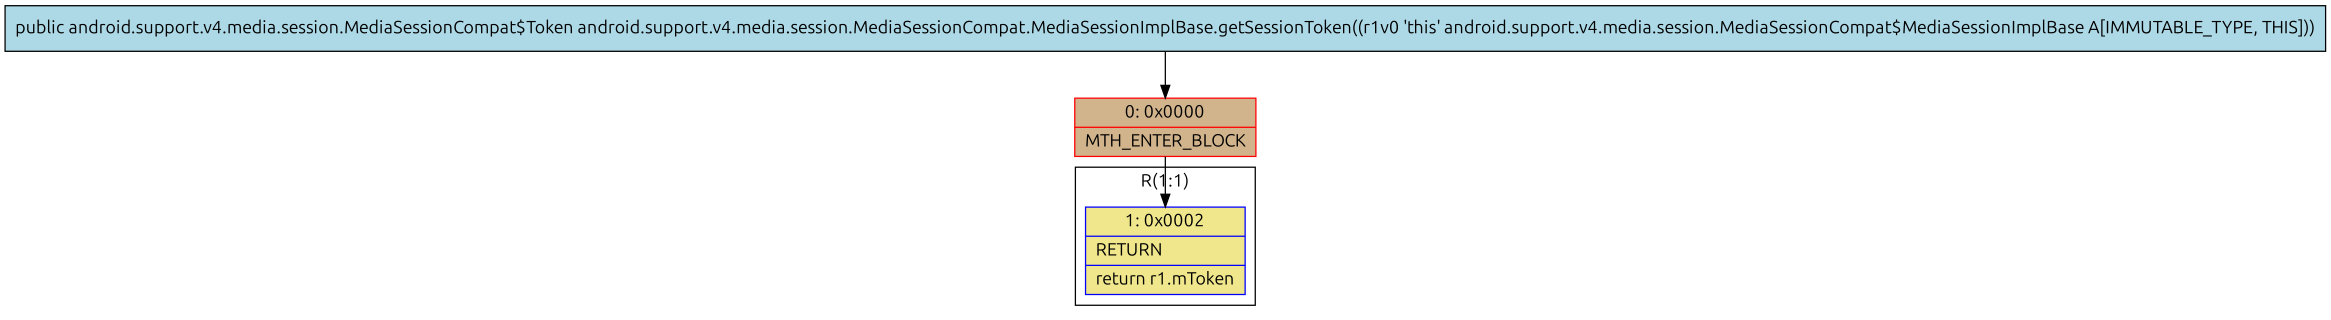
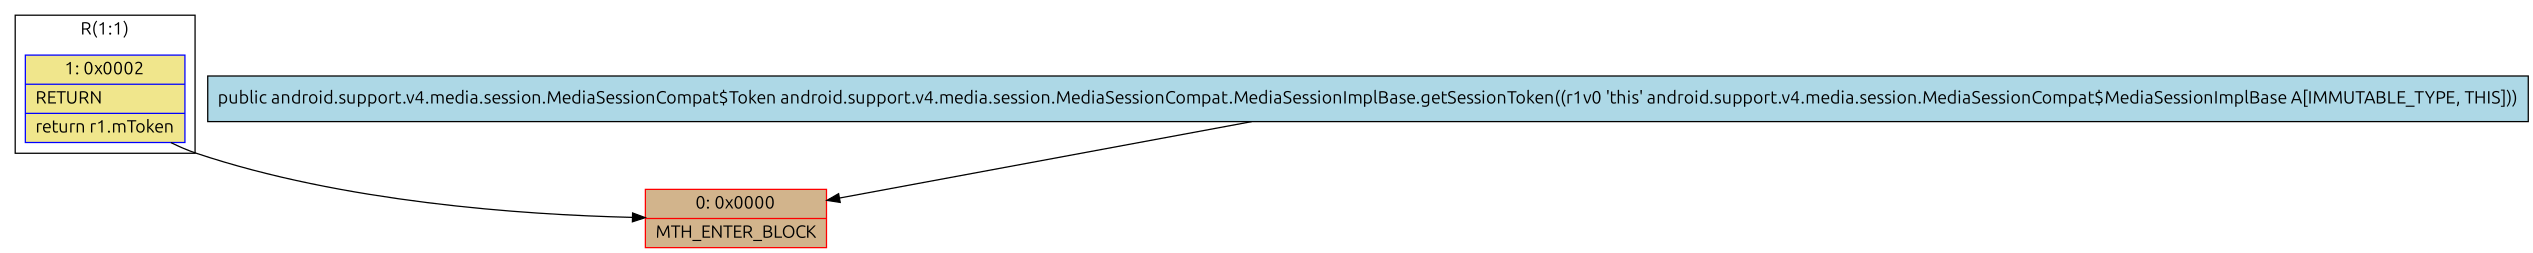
edge "0: 0x0000" -> "1: 0x0002": reversed
